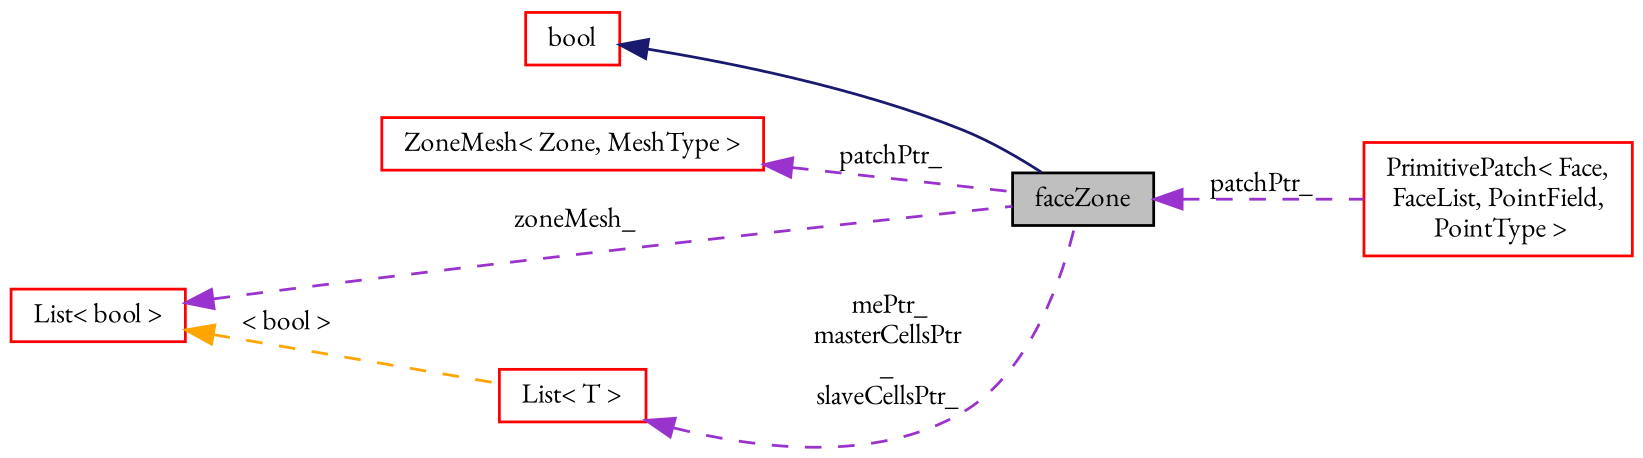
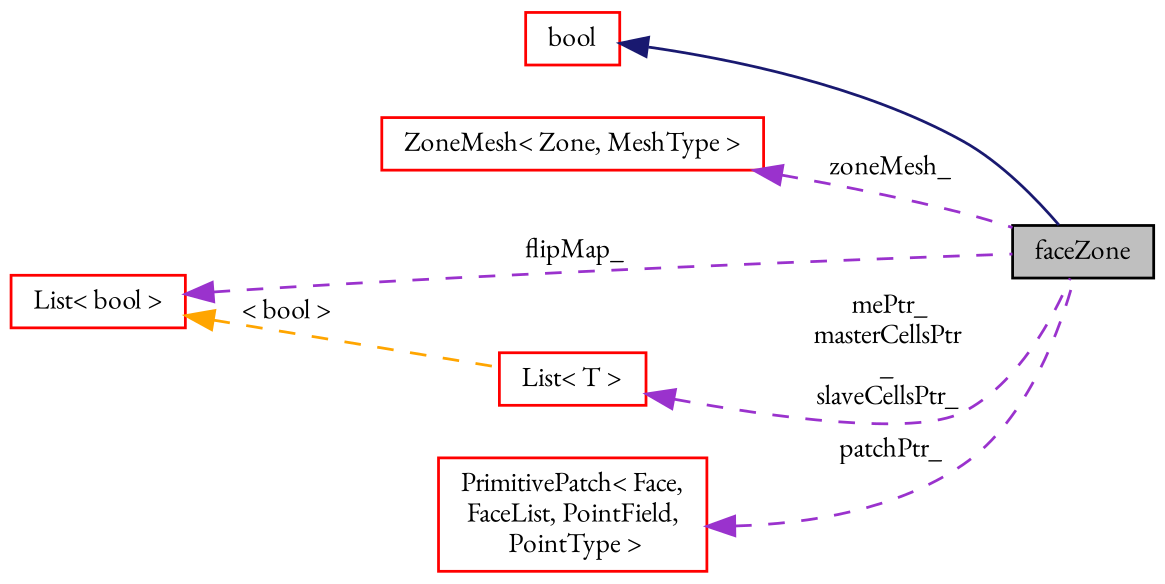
edge "faceZone" -> "ZoneMesh< Zone, MeshType >": label " patchPtr_" -> " zoneMesh_"
edge "PrimitivePatch< Face, FaceList, PointField, PointType >" -> "faceZone": reversed
edge "faceZone" -> "List< bool >": label " zoneMesh_" -> " flipMap_"
